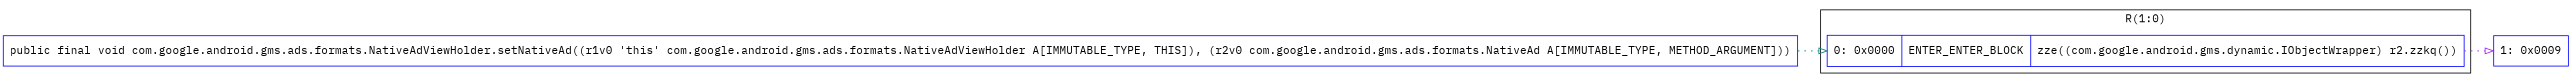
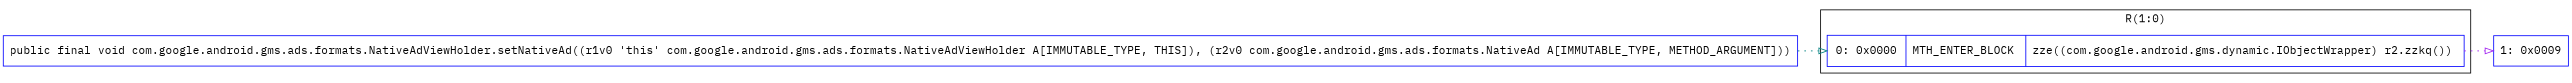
node "0: 0x0000": text "ENTER_ENTER_BLOCK" -> "MTH_ENTER_BLOCK"
